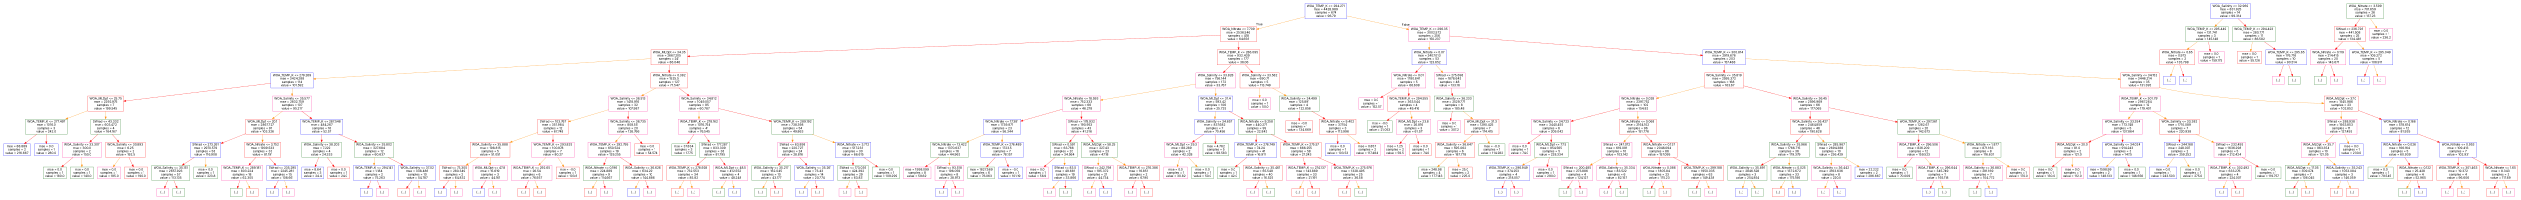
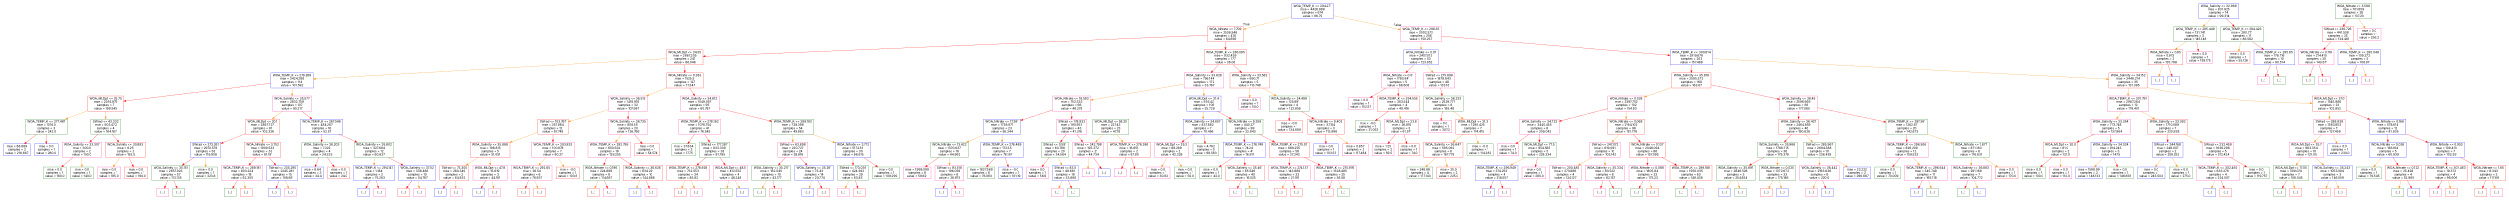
edge "SWrad <= 178.932 mse = 190.953 samples = 43 value = 41.316" -> "WOA_MLDpt <= 58.25 mse = 227.43 samples = 23 value = 47.18": now "SWrad <= 178.932 mse = 190.953 samples = 43 value = 41.316" -> "SWrad <= 242.798 mse = 195.372 samples = 21 value = 44.734"
